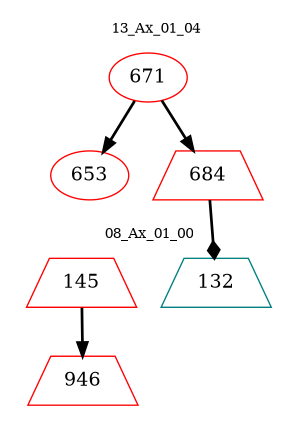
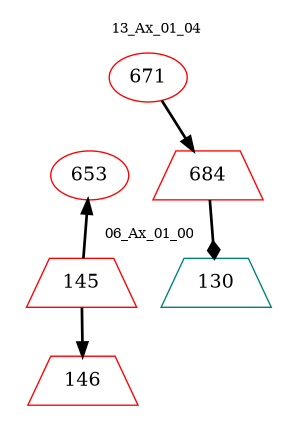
edge "671" -> "653": now "145" -> "653"
cluster "08_Ax_01_00": label "08_Ax_01_00" -> "06_Ax_01_00"
node "132": label "132" -> "130"
node "946": label "946" -> "146"
